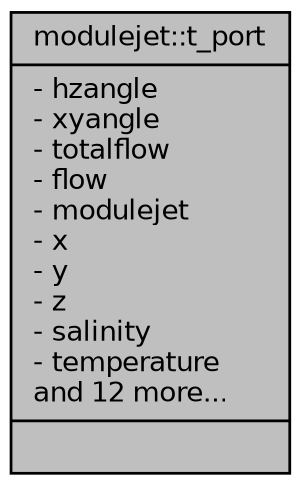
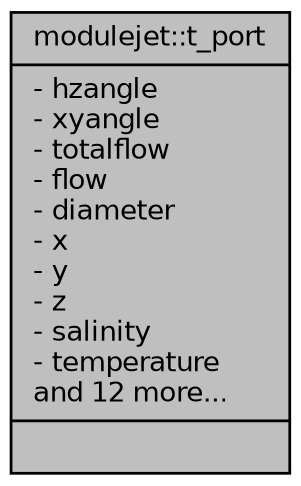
node "modulejet::t_port": text "- modulejet" -> "- diameter"
